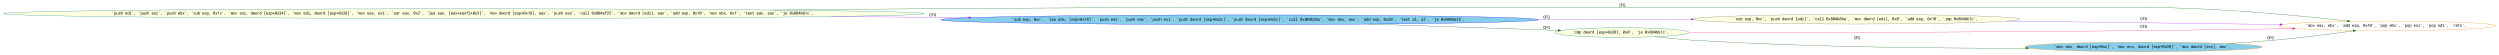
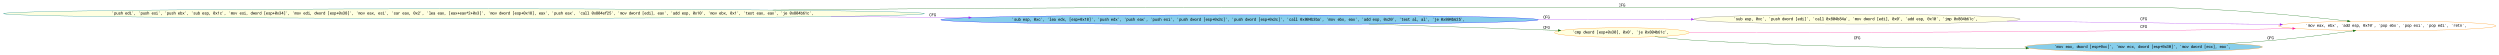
node "'cmp dword [esp+0x30], 0x0', 'je 0x804b61c',": color teal -> darkorange
